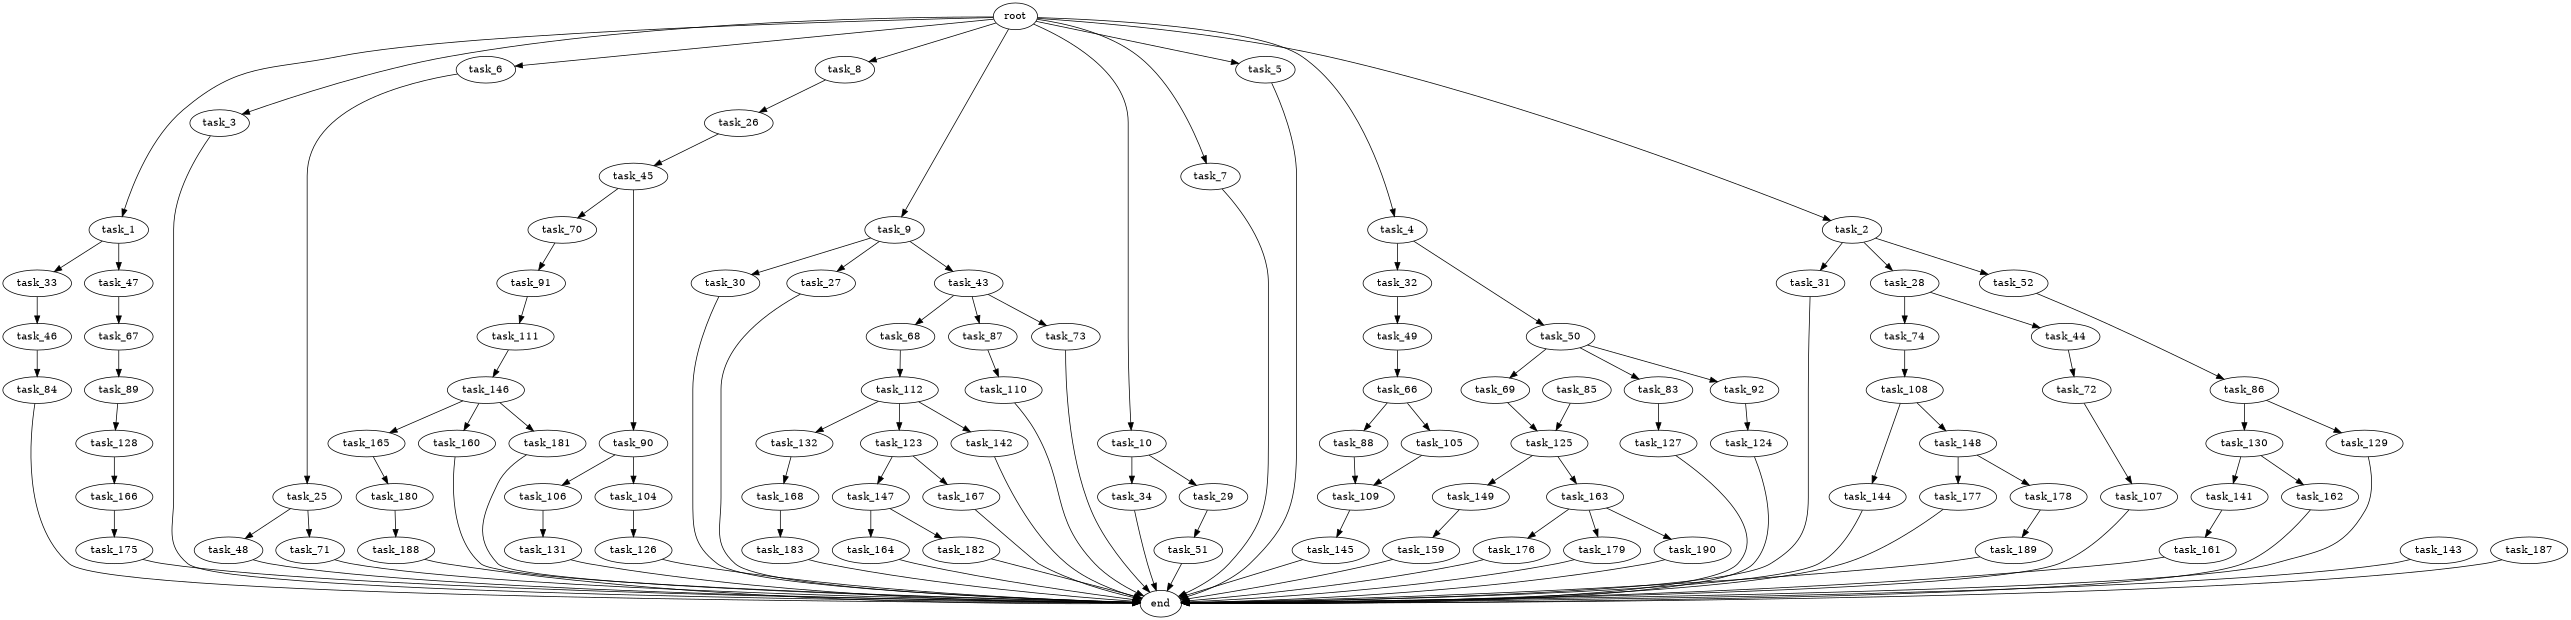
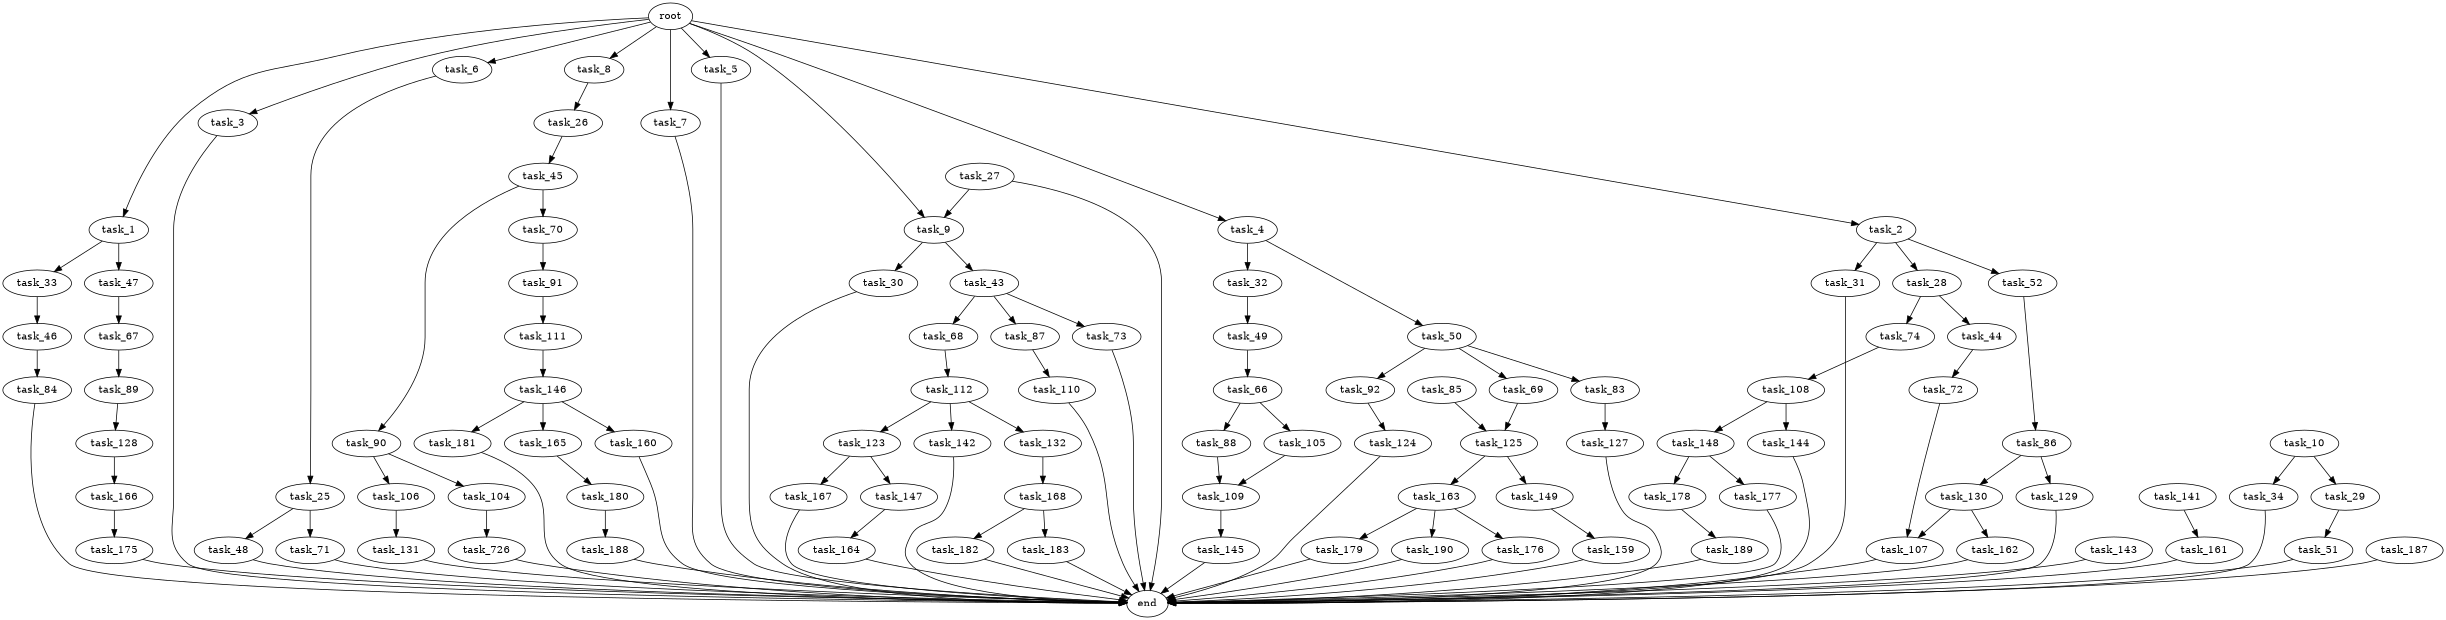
edge "root" -> "task_10": removed
edge "task_9" -> "task_27": reversed
edge "task_130" -> "task_141": now "task_130" -> "task_107"
edge "task_147" -> "task_182": now "task_168" -> "task_182"
node "task_126": label "task_126" -> "task_726"
